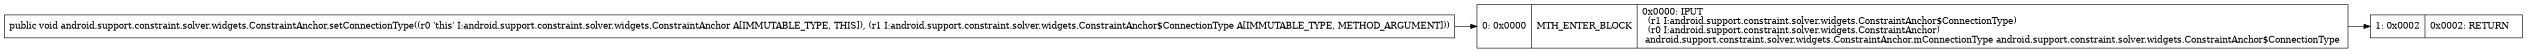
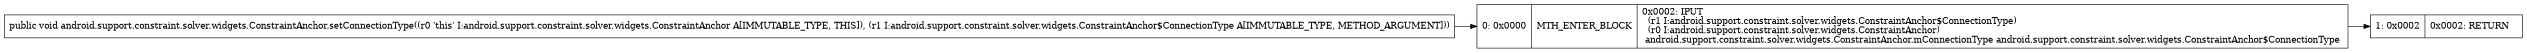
node "0: 0x0000": text "0x0000: IPUT" -> "0x0002: IPUT"
